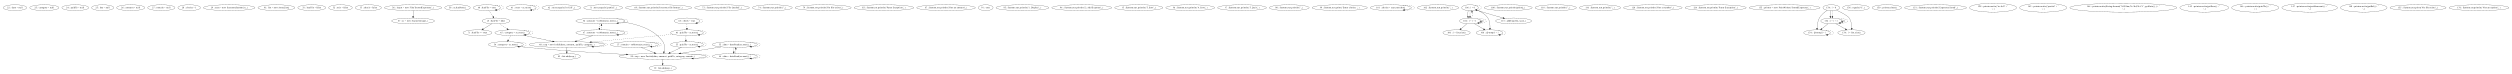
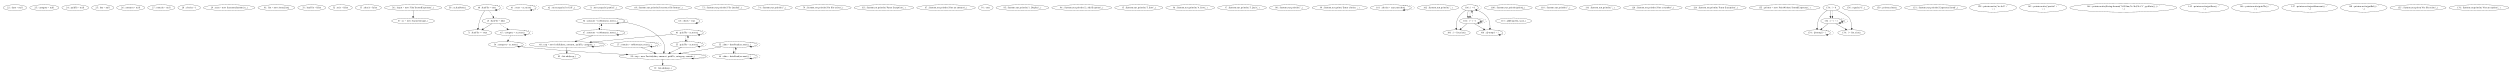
edge "106 : i = 0" -> "115 : addExp(list, scan, )": now "106 : i = 0" -> "106 : i < list.size()"
edge "40 : hasFile = true" -> "71 : hasFile == true": added
edge "63 : check = true" -> "46 : paidTo = sc.next()": now "55 : paidTo = sc.next()" -> "46 : paidTo = sc.next()"
edge "45 : category = sc.next()" -> "48 : exp = new Infull(date, amount, paidTo, category, )": removed
edge "46 : paidTo = sc.next()" -> "48 : exp = new Infull(date, amount, paidTo, category, )": style dashed -> solid
